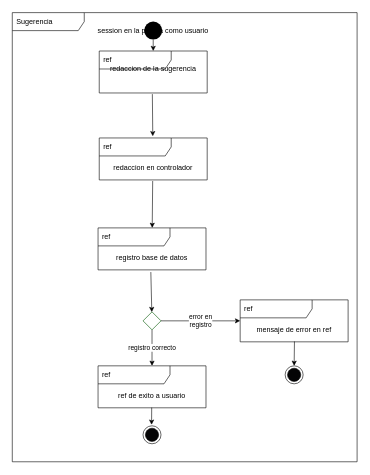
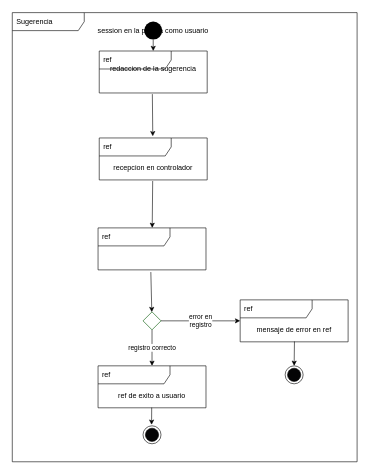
node "redaccion en controlador": label "redaccion en controlador" -> "recepcion en controlador"
node "registro base de datos": removed
